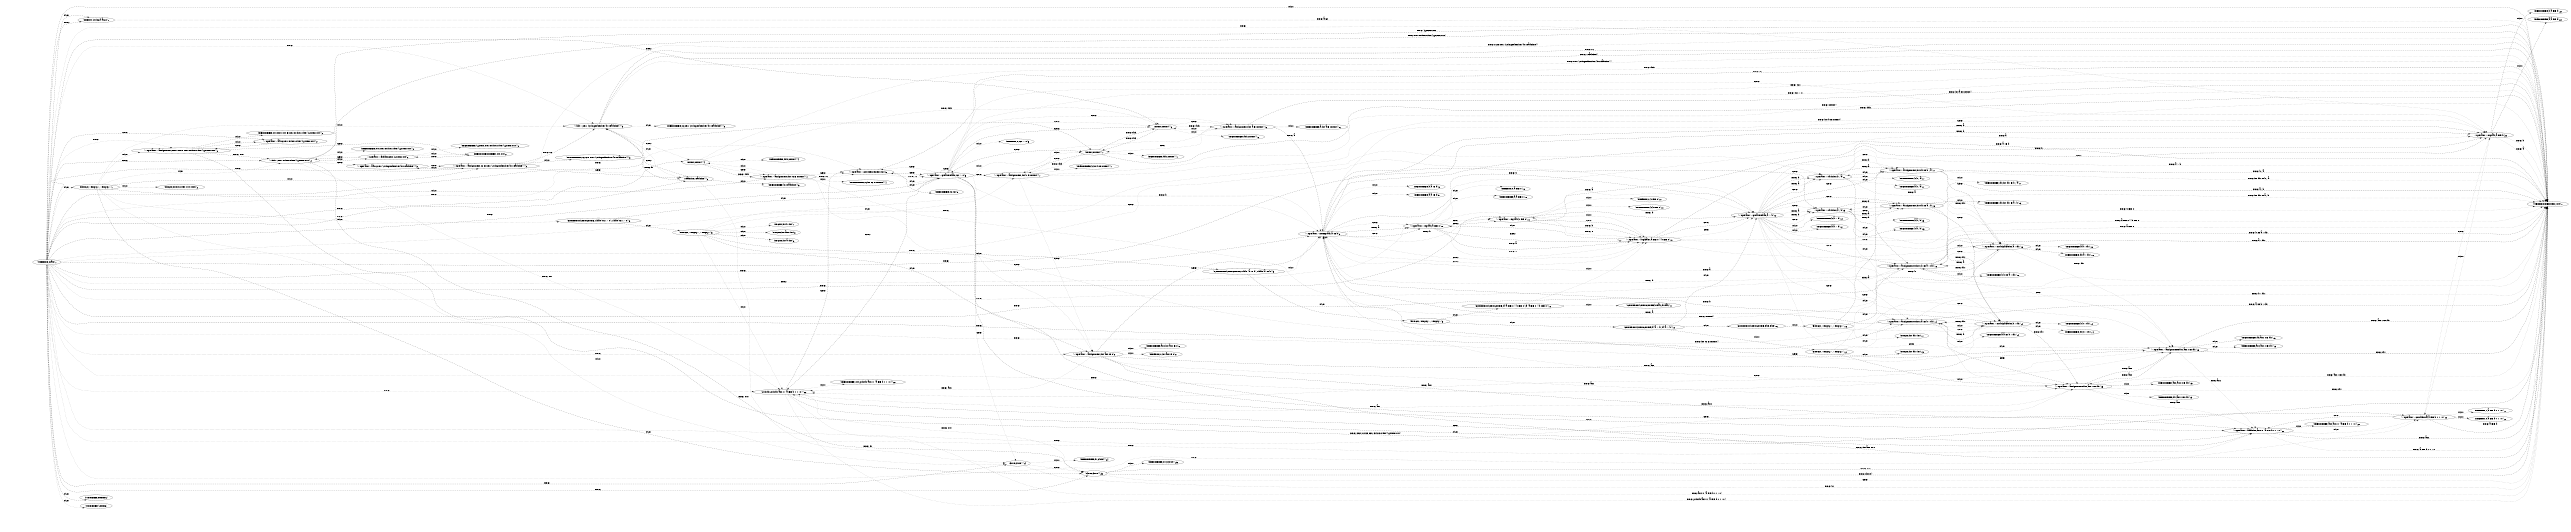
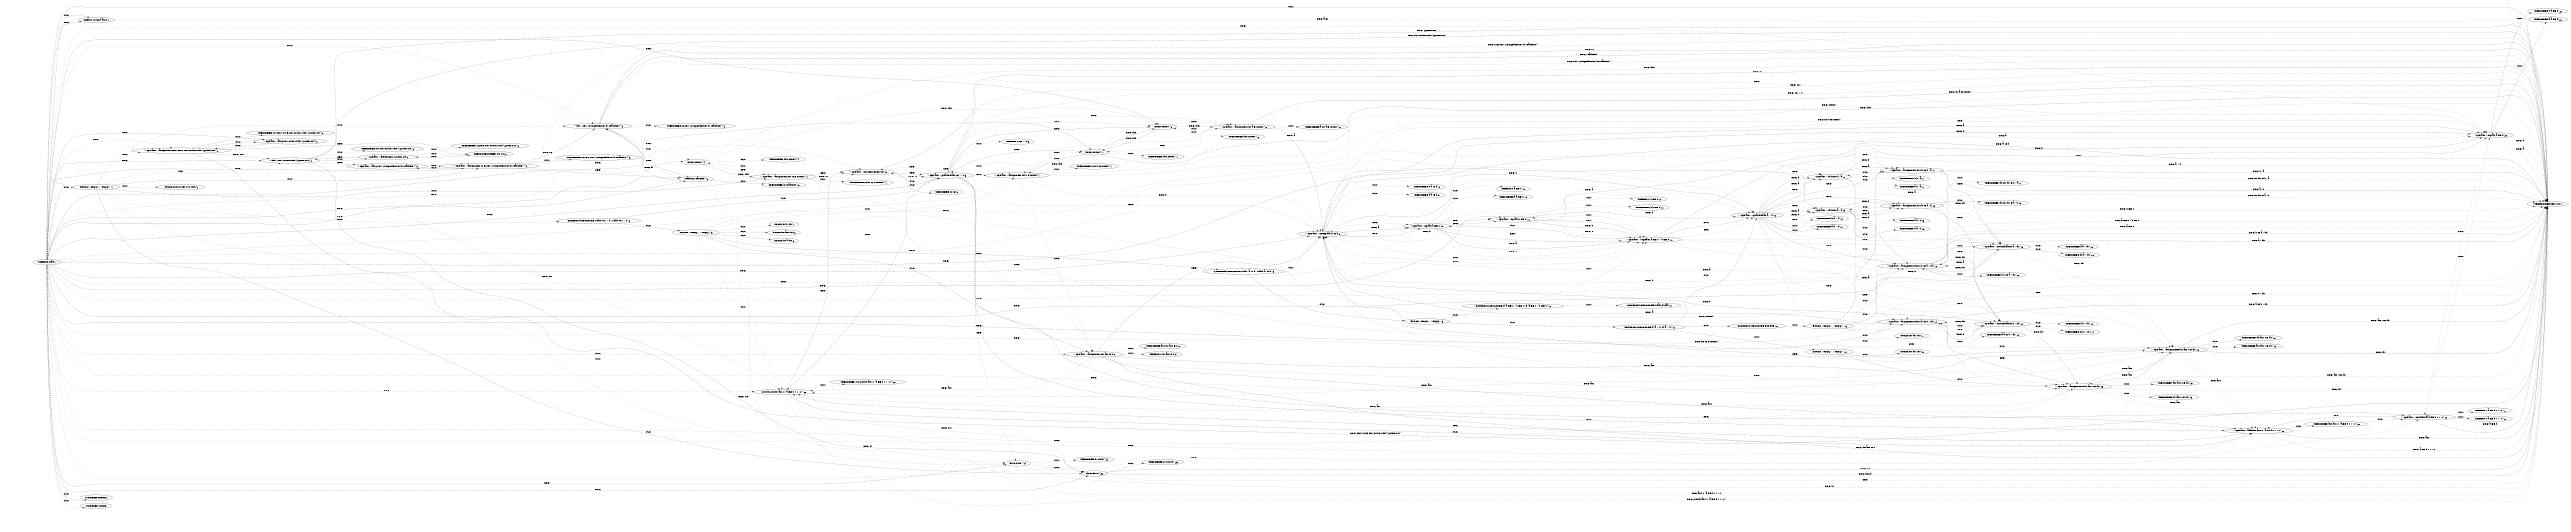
edge "(<operator>.addition,ans + (a == b ? 1 : 0))" -> "(<operator>.conditional,a == b ? 1 : 0)": now "(IDENTIFIER,ans,ans + (a == b ? 1 : 0))" -> "(<operator>.conditional,a == b ? 1 : 0)"
